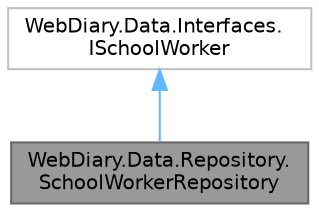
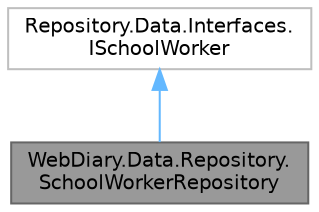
node "WebDiary.Data.Interfaces. ISchoolWorker": label "WebDiary.Data.Interfaces. ISchoolWorker" -> "Repository.Data.Interfaces. ISchoolWorker"
